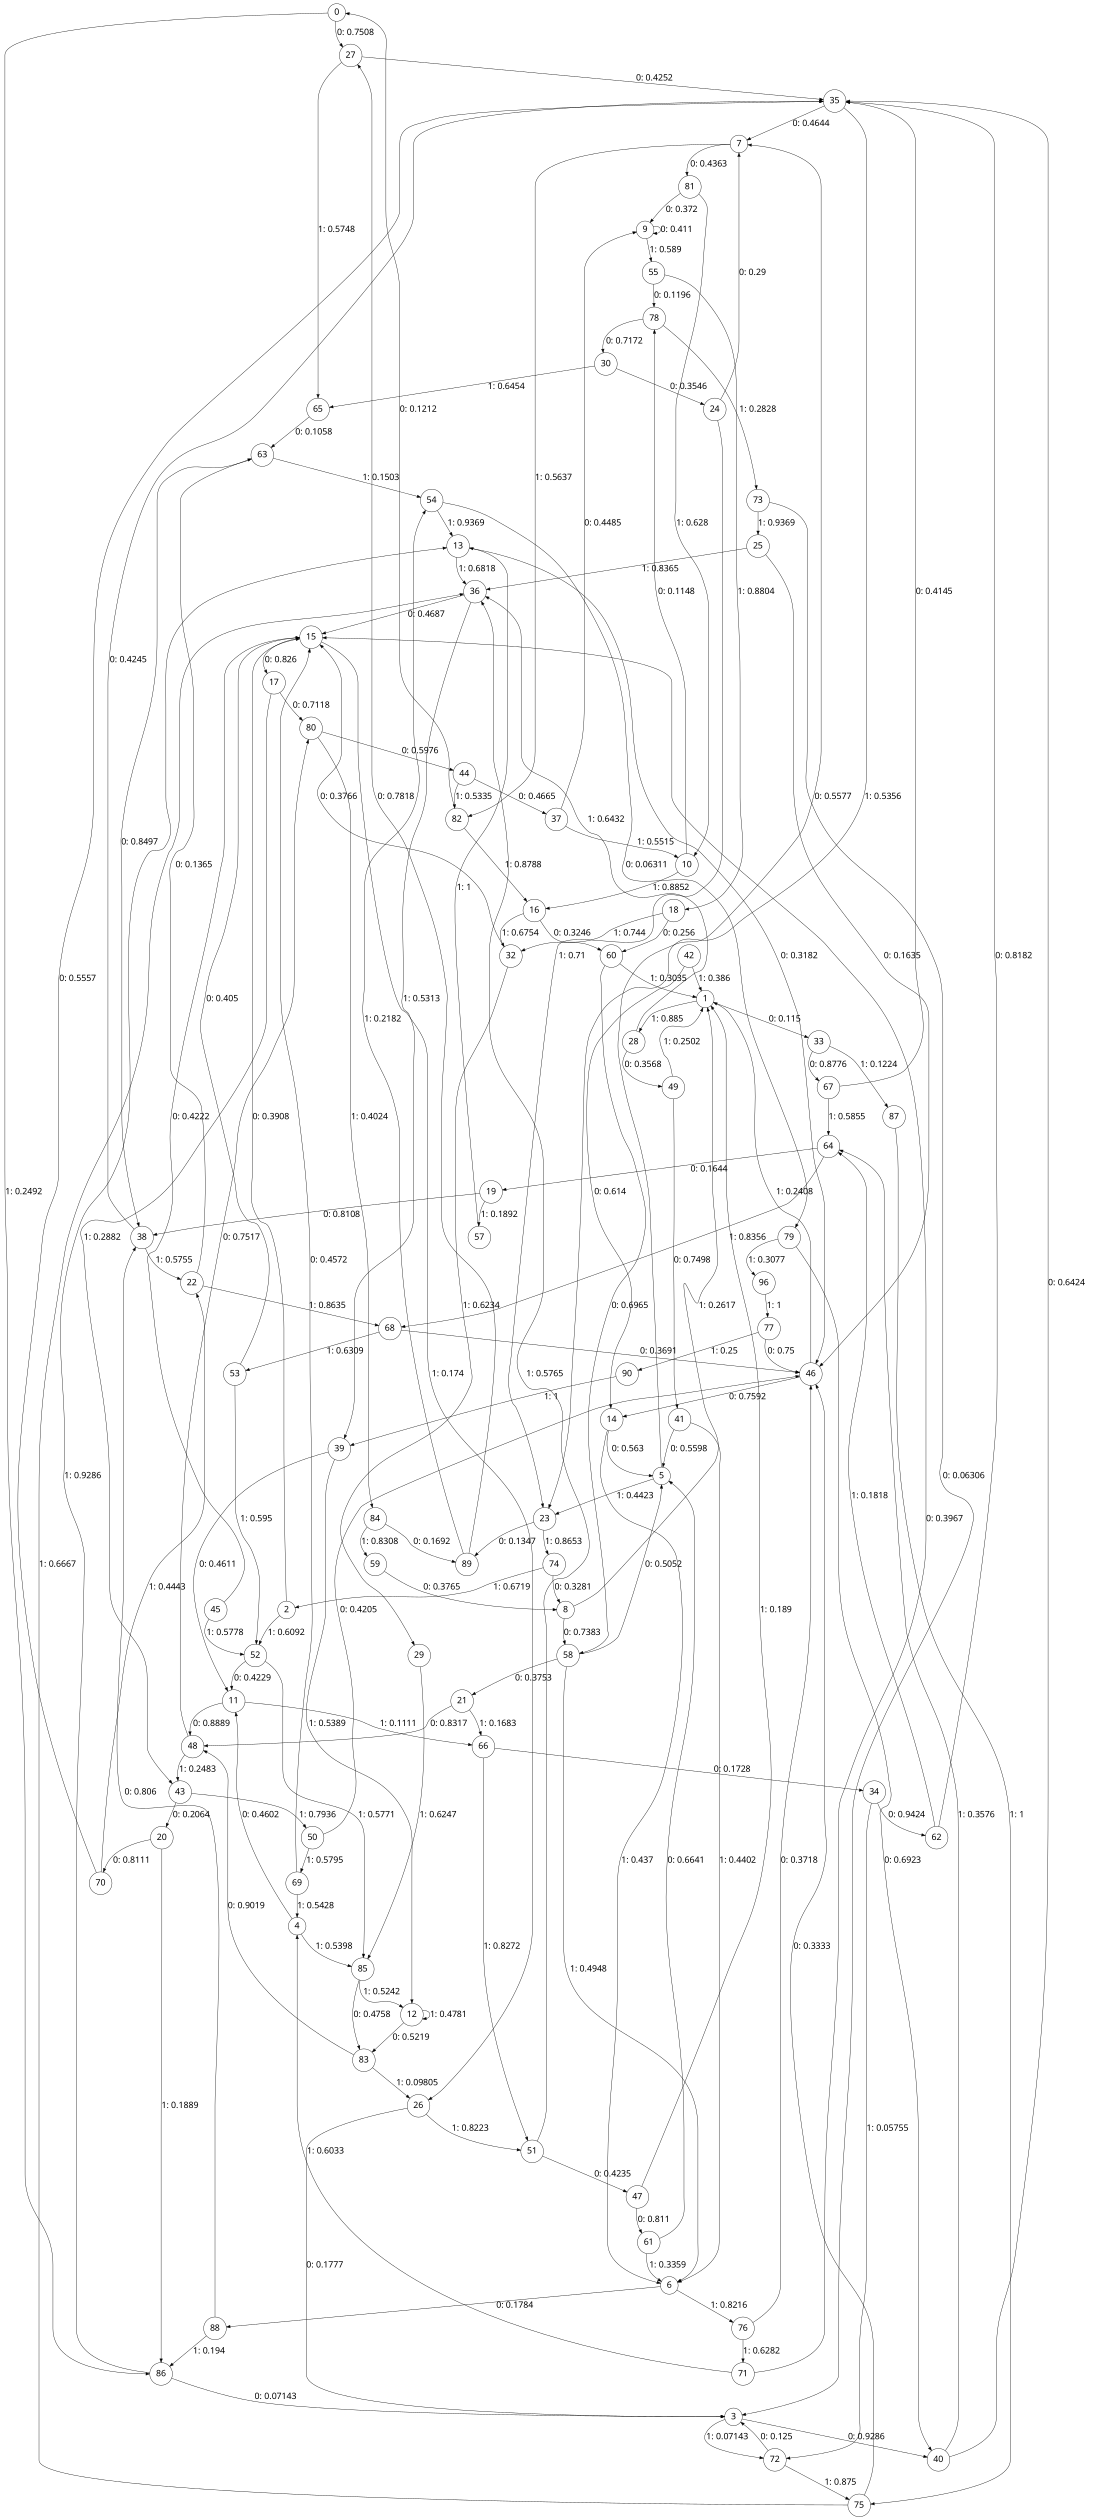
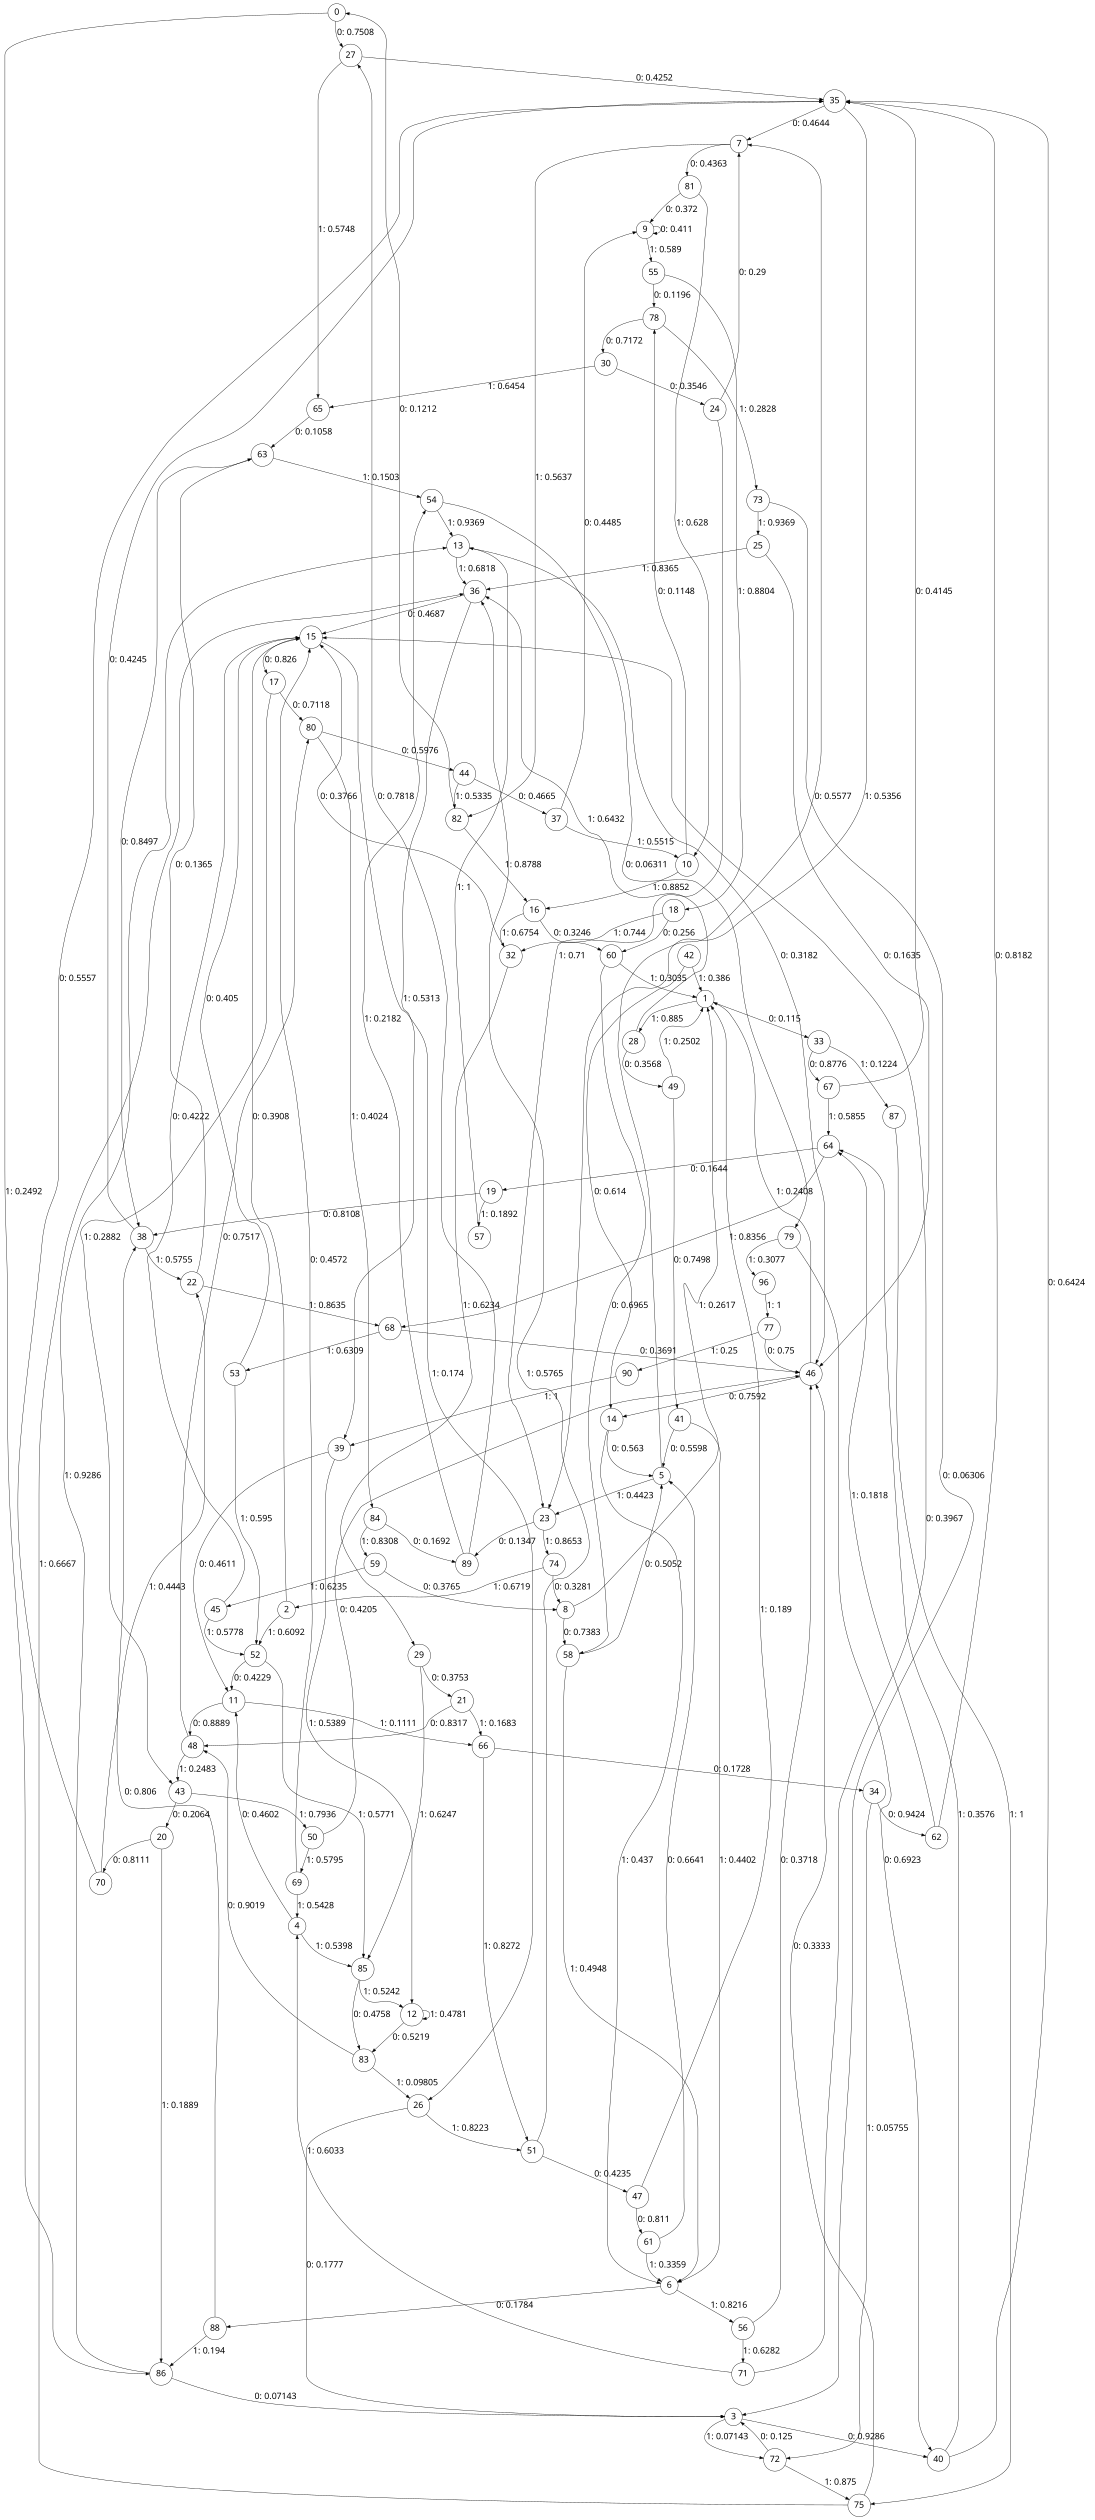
edge "59" -> "45": added, label "1: 0.6235"
edge "58" -> "21": now "29" -> "21"
node "76": label "76" -> "56"
